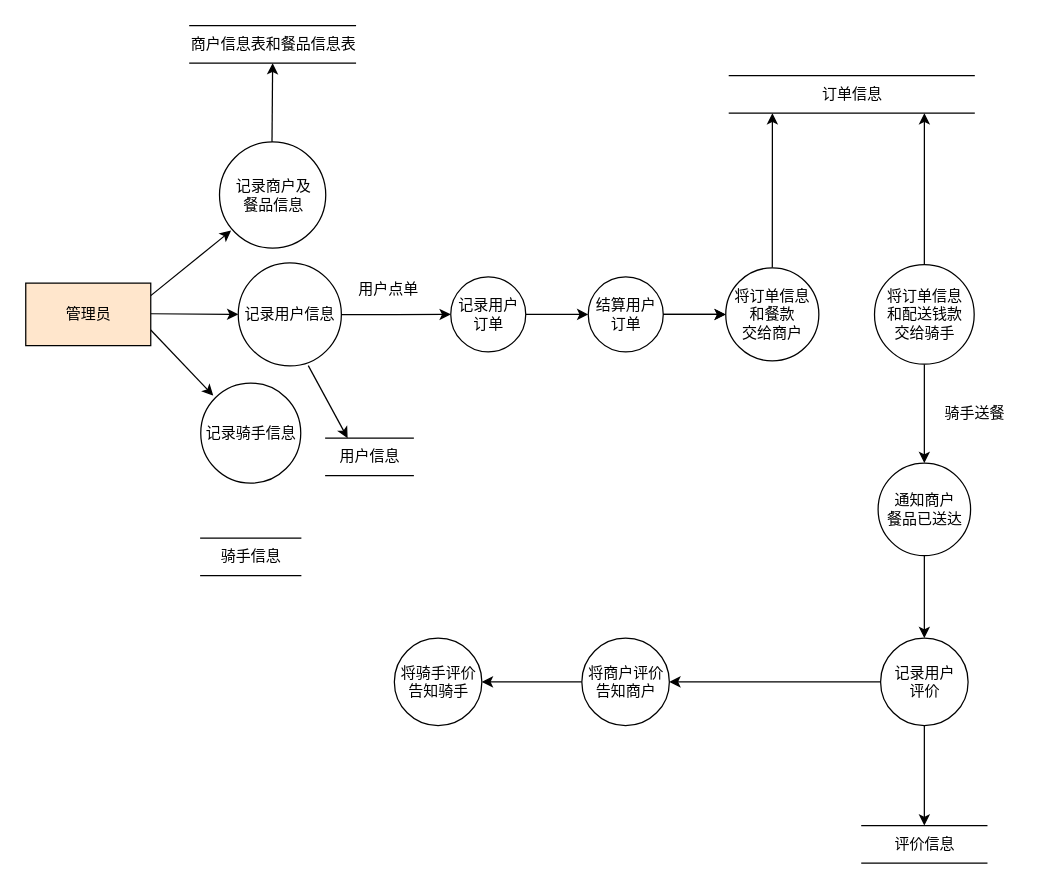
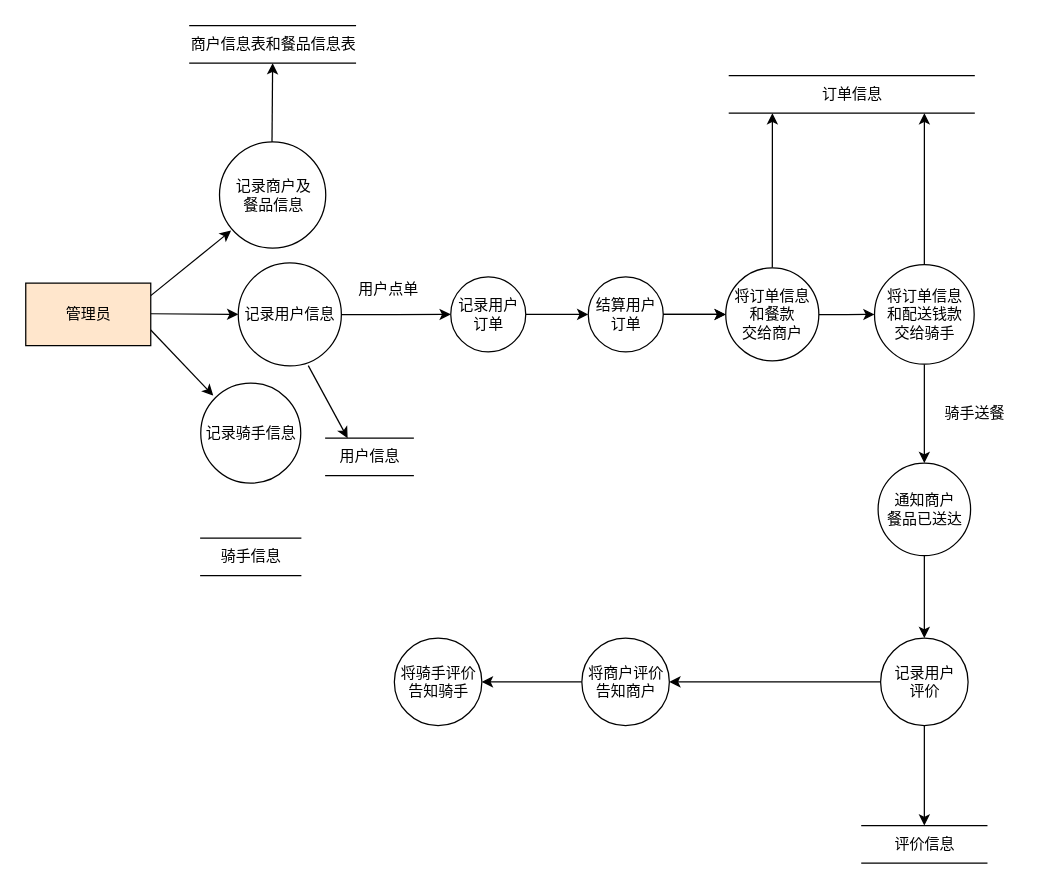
edge "将订单信息 和餐款 交给商户" -> "将订单信息 和配送钱款 交给骑手": added
